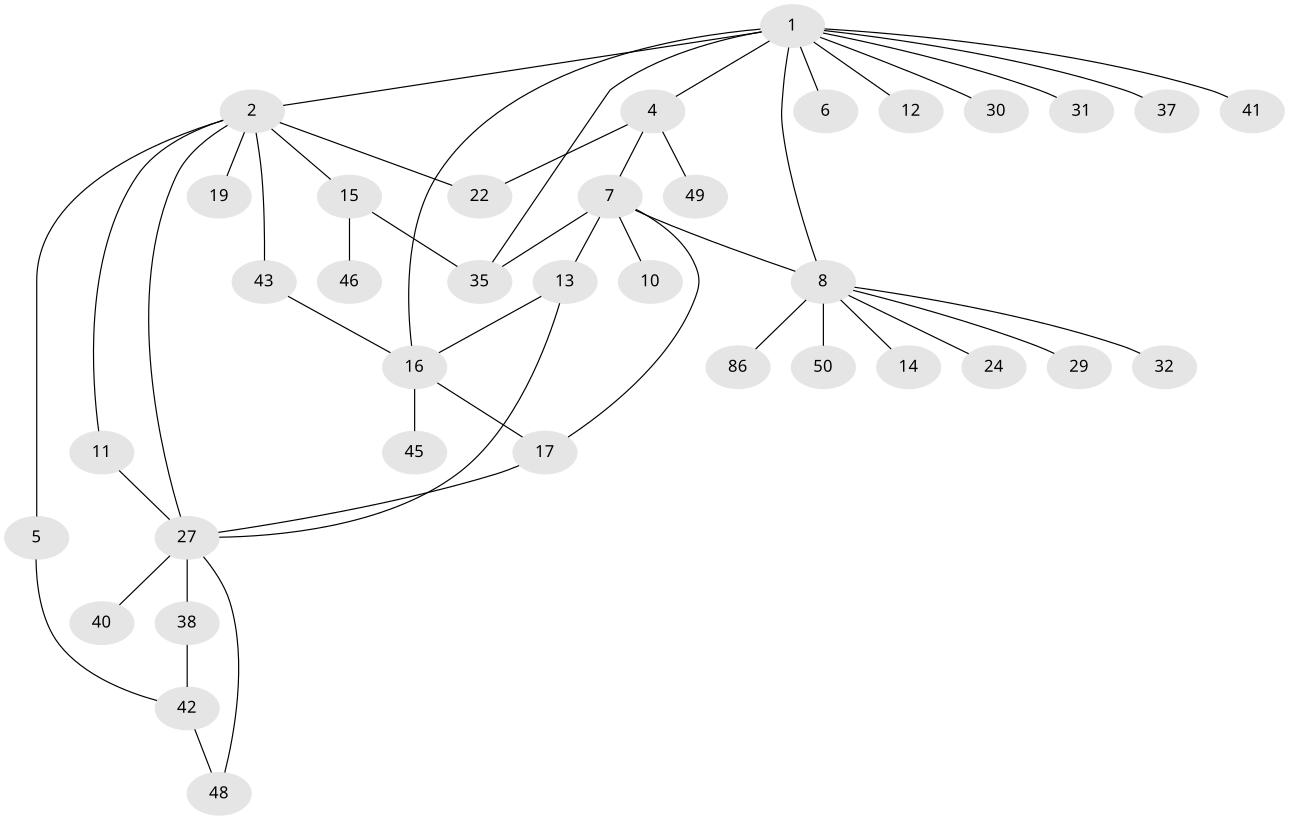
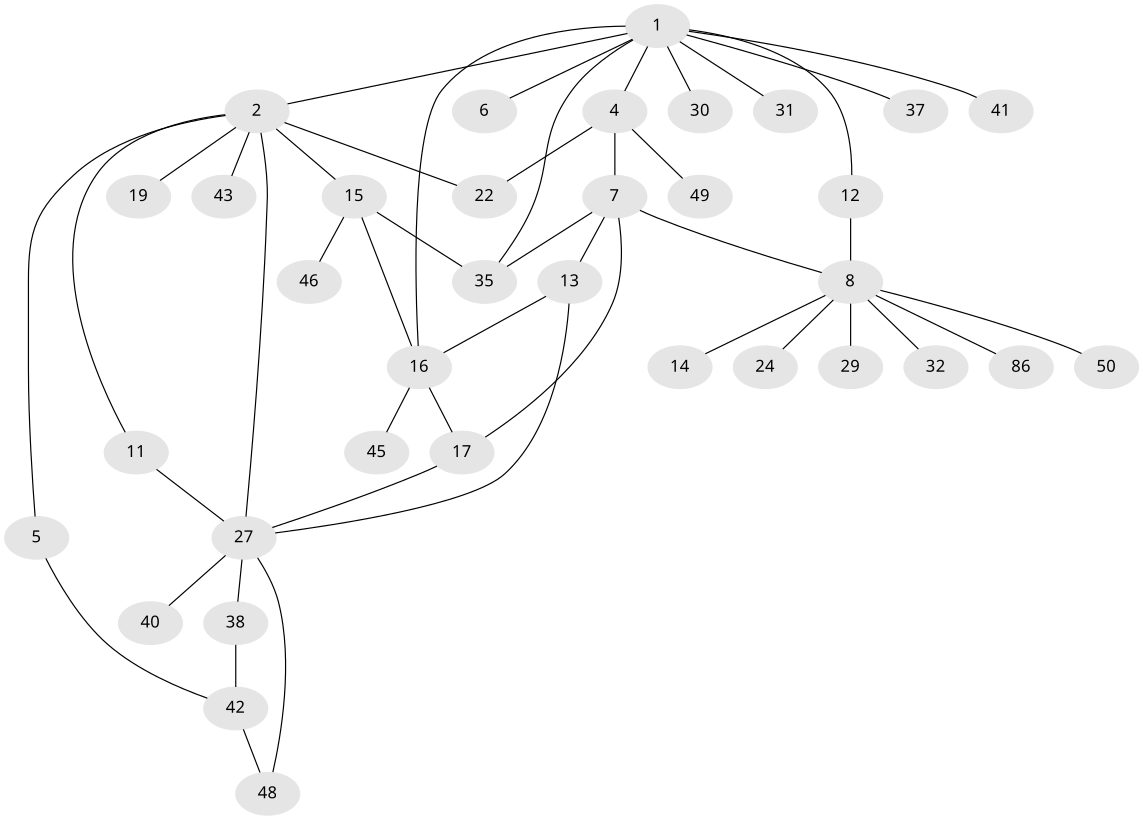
edge "1" -- "8": now "12" -- "8"
node "10": removed
edge "43" -- "16": now "15" -- "16"
